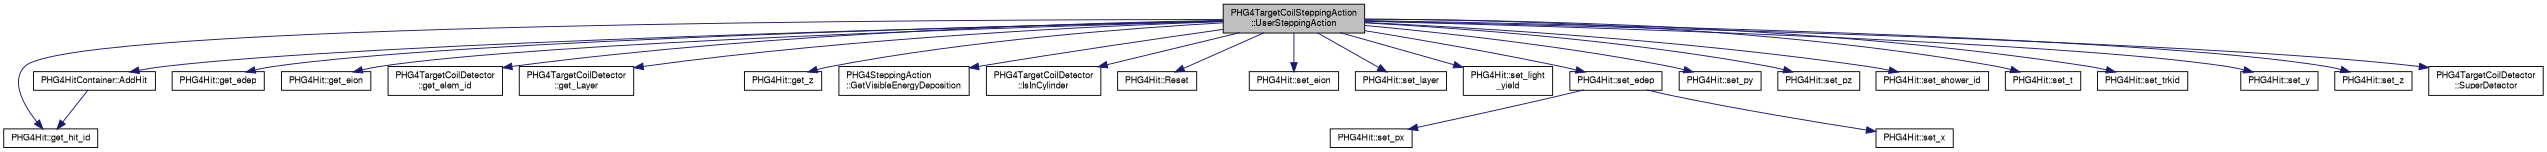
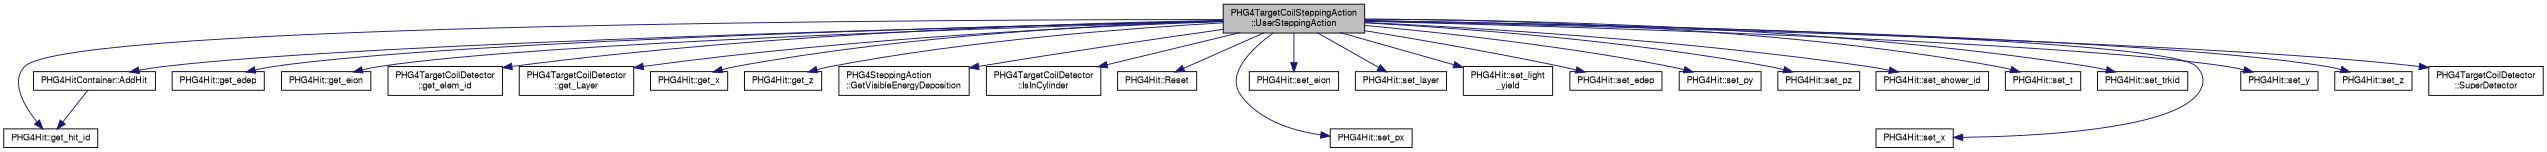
node "PHG4Hit::get_x": added
edge "PHG4Hit::set_edep" -> "PHG4Hit::set_px": now "PHG4TargetCoilSteppingAction ::UserSteppingAction" -> "PHG4Hit::set_px"
edge "PHG4Hit::set_edep" -> "PHG4Hit::set_x": now "PHG4TargetCoilSteppingAction ::UserSteppingAction" -> "PHG4Hit::set_x"
